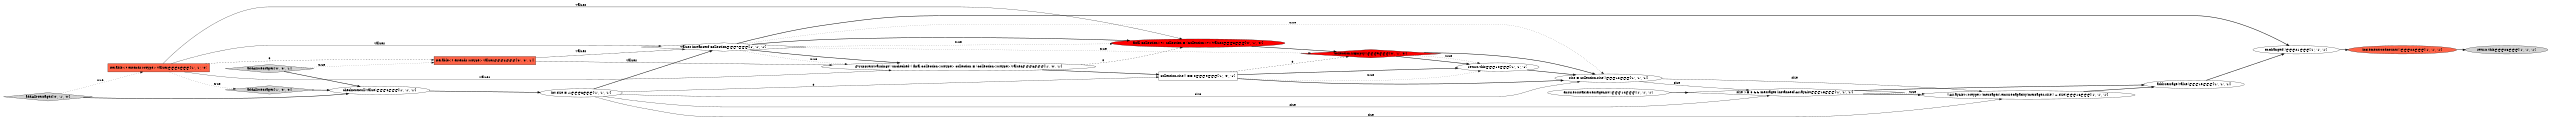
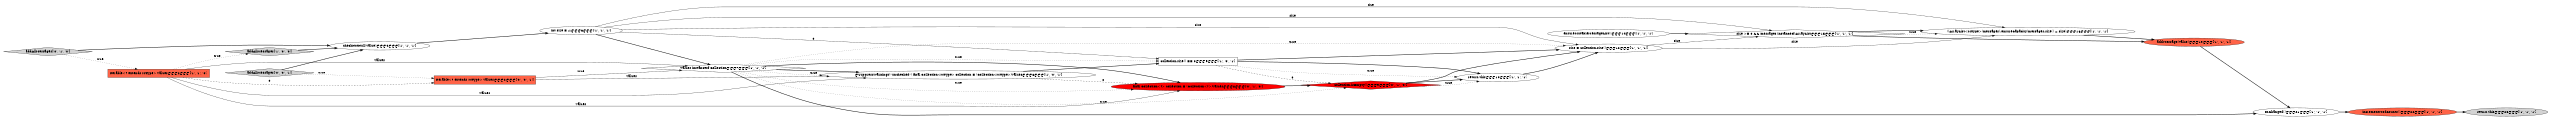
edge "Iterable<? extends MType> values@@@2@@@['0', '0', '1']" -> "values instanceof Collection@@@7@@@['1', '1', '1']": label "values" -> "true"
edge "values instanceof Collection@@@7@@@['1', '1', '1']" -> "collection.size() == 0@@@9@@@['1', '0', '1']": added, label "true"
node "addMessage(value)@@@19@@@['1', '1', '1']": fillcolor white -> tomato
